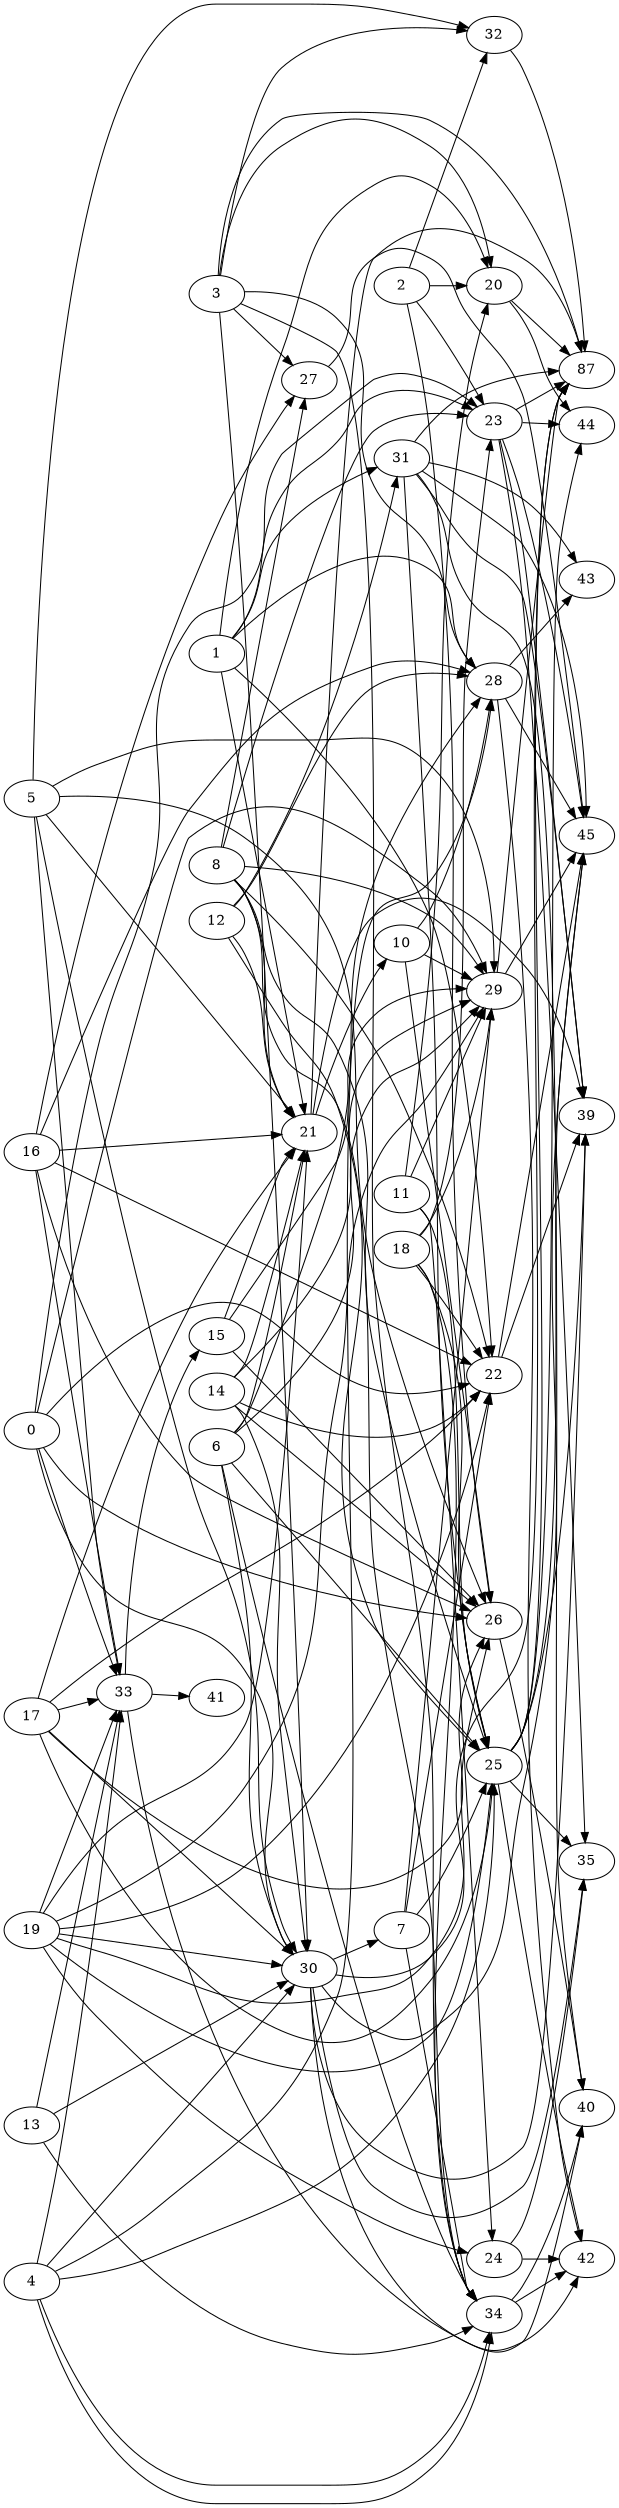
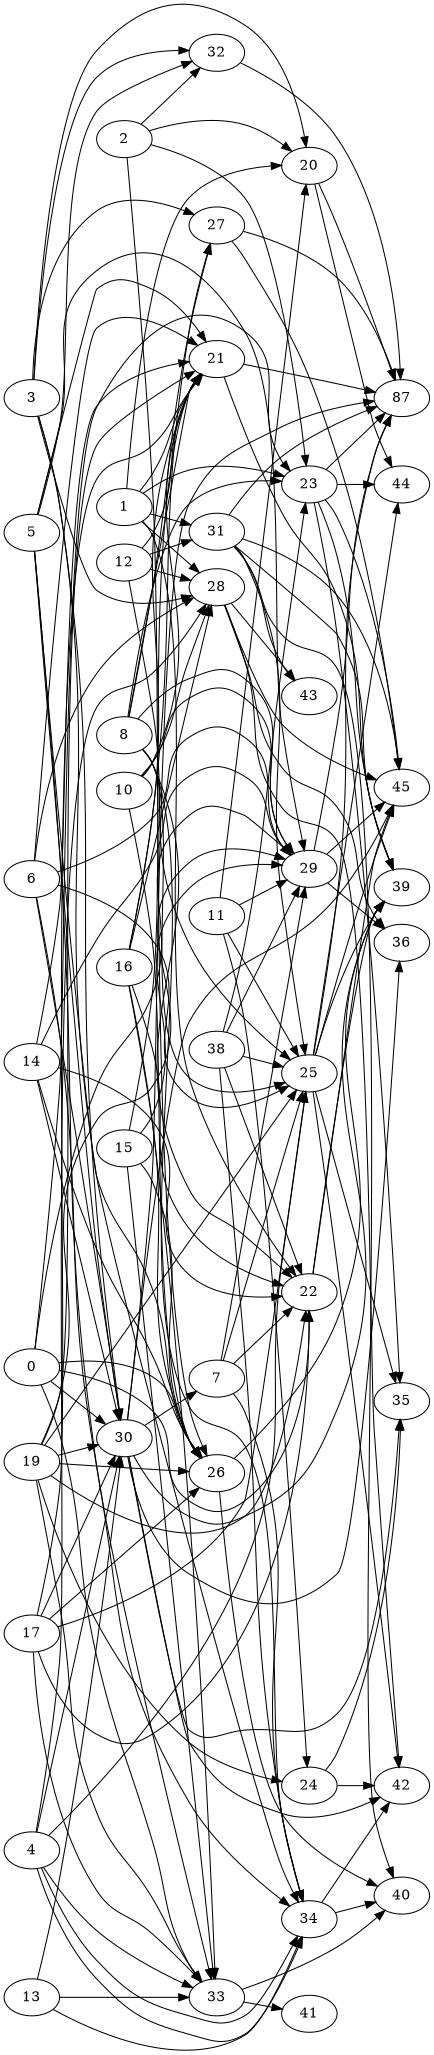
edge "3" -> "87": now "27" -> "87"
node "36": added
edge "21" -> "10": reversed
node "18": label "18" -> "38"
edge "26" -> "39": added
edge "33" -> "15": reversed
